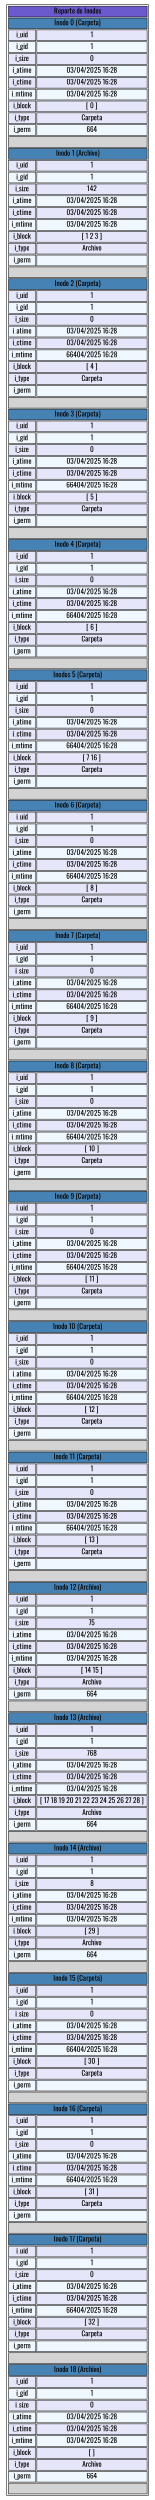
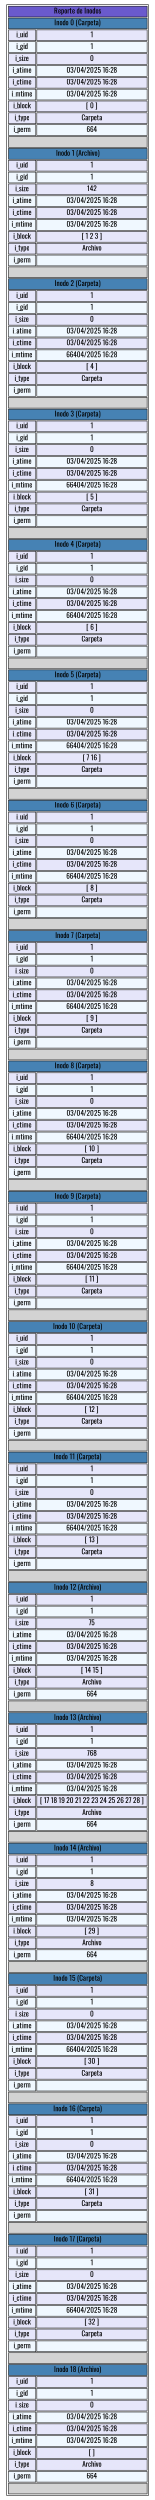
node "Reporte de Inodos": text "Inodos 5 (Carpeta)" -> "Inodo 5 (Carpeta)"
